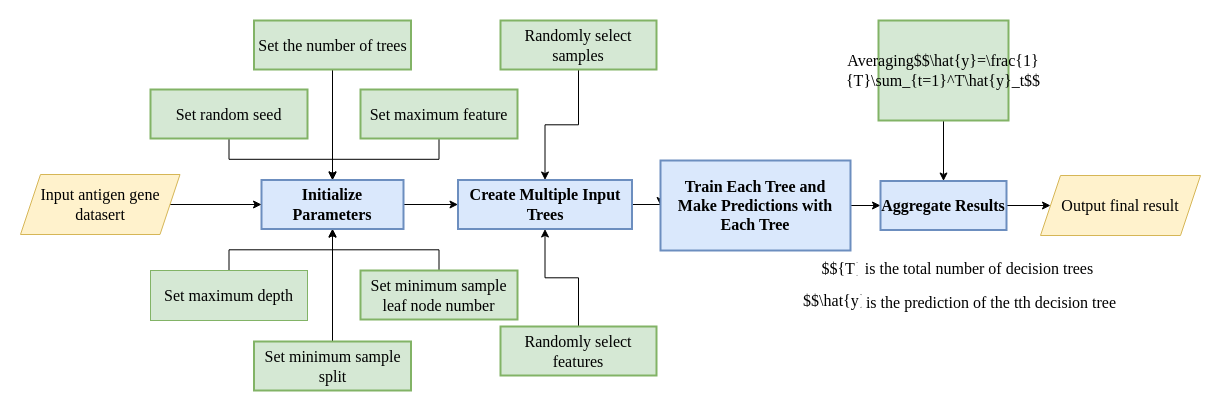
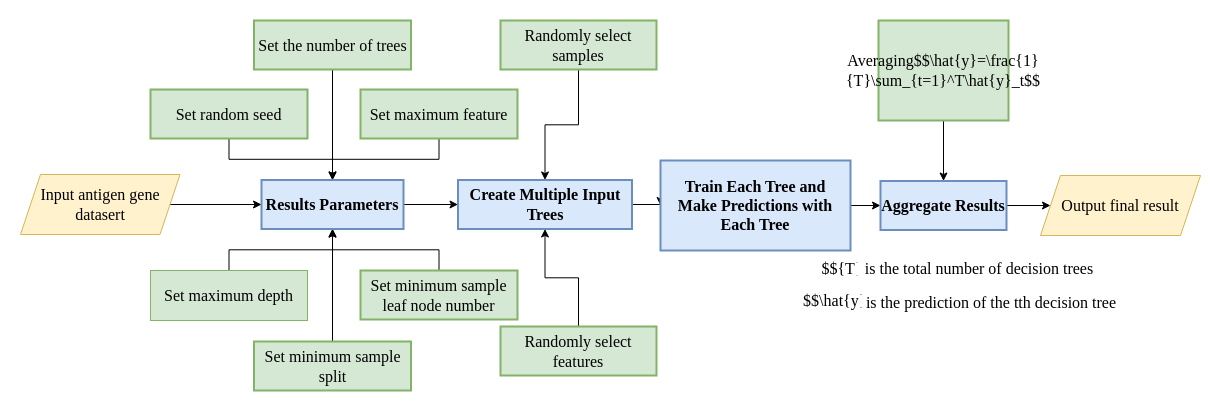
node "Initialize Parameters": label "Initialize Parameters" -> "Results Parameters"
